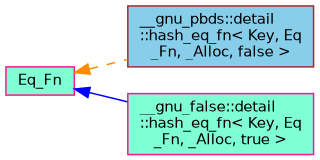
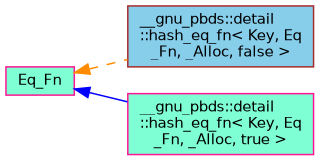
node "__gnu_false::detail ::hash_eq_fn< Key, Eq _Fn, _Alloc, true >": label "__gnu_false::detail ::hash_eq_fn< Key, Eq _Fn, _Alloc, true >" -> "__gnu_pbds::detail ::hash_eq_fn< Key, Eq _Fn, _Alloc, true >"
